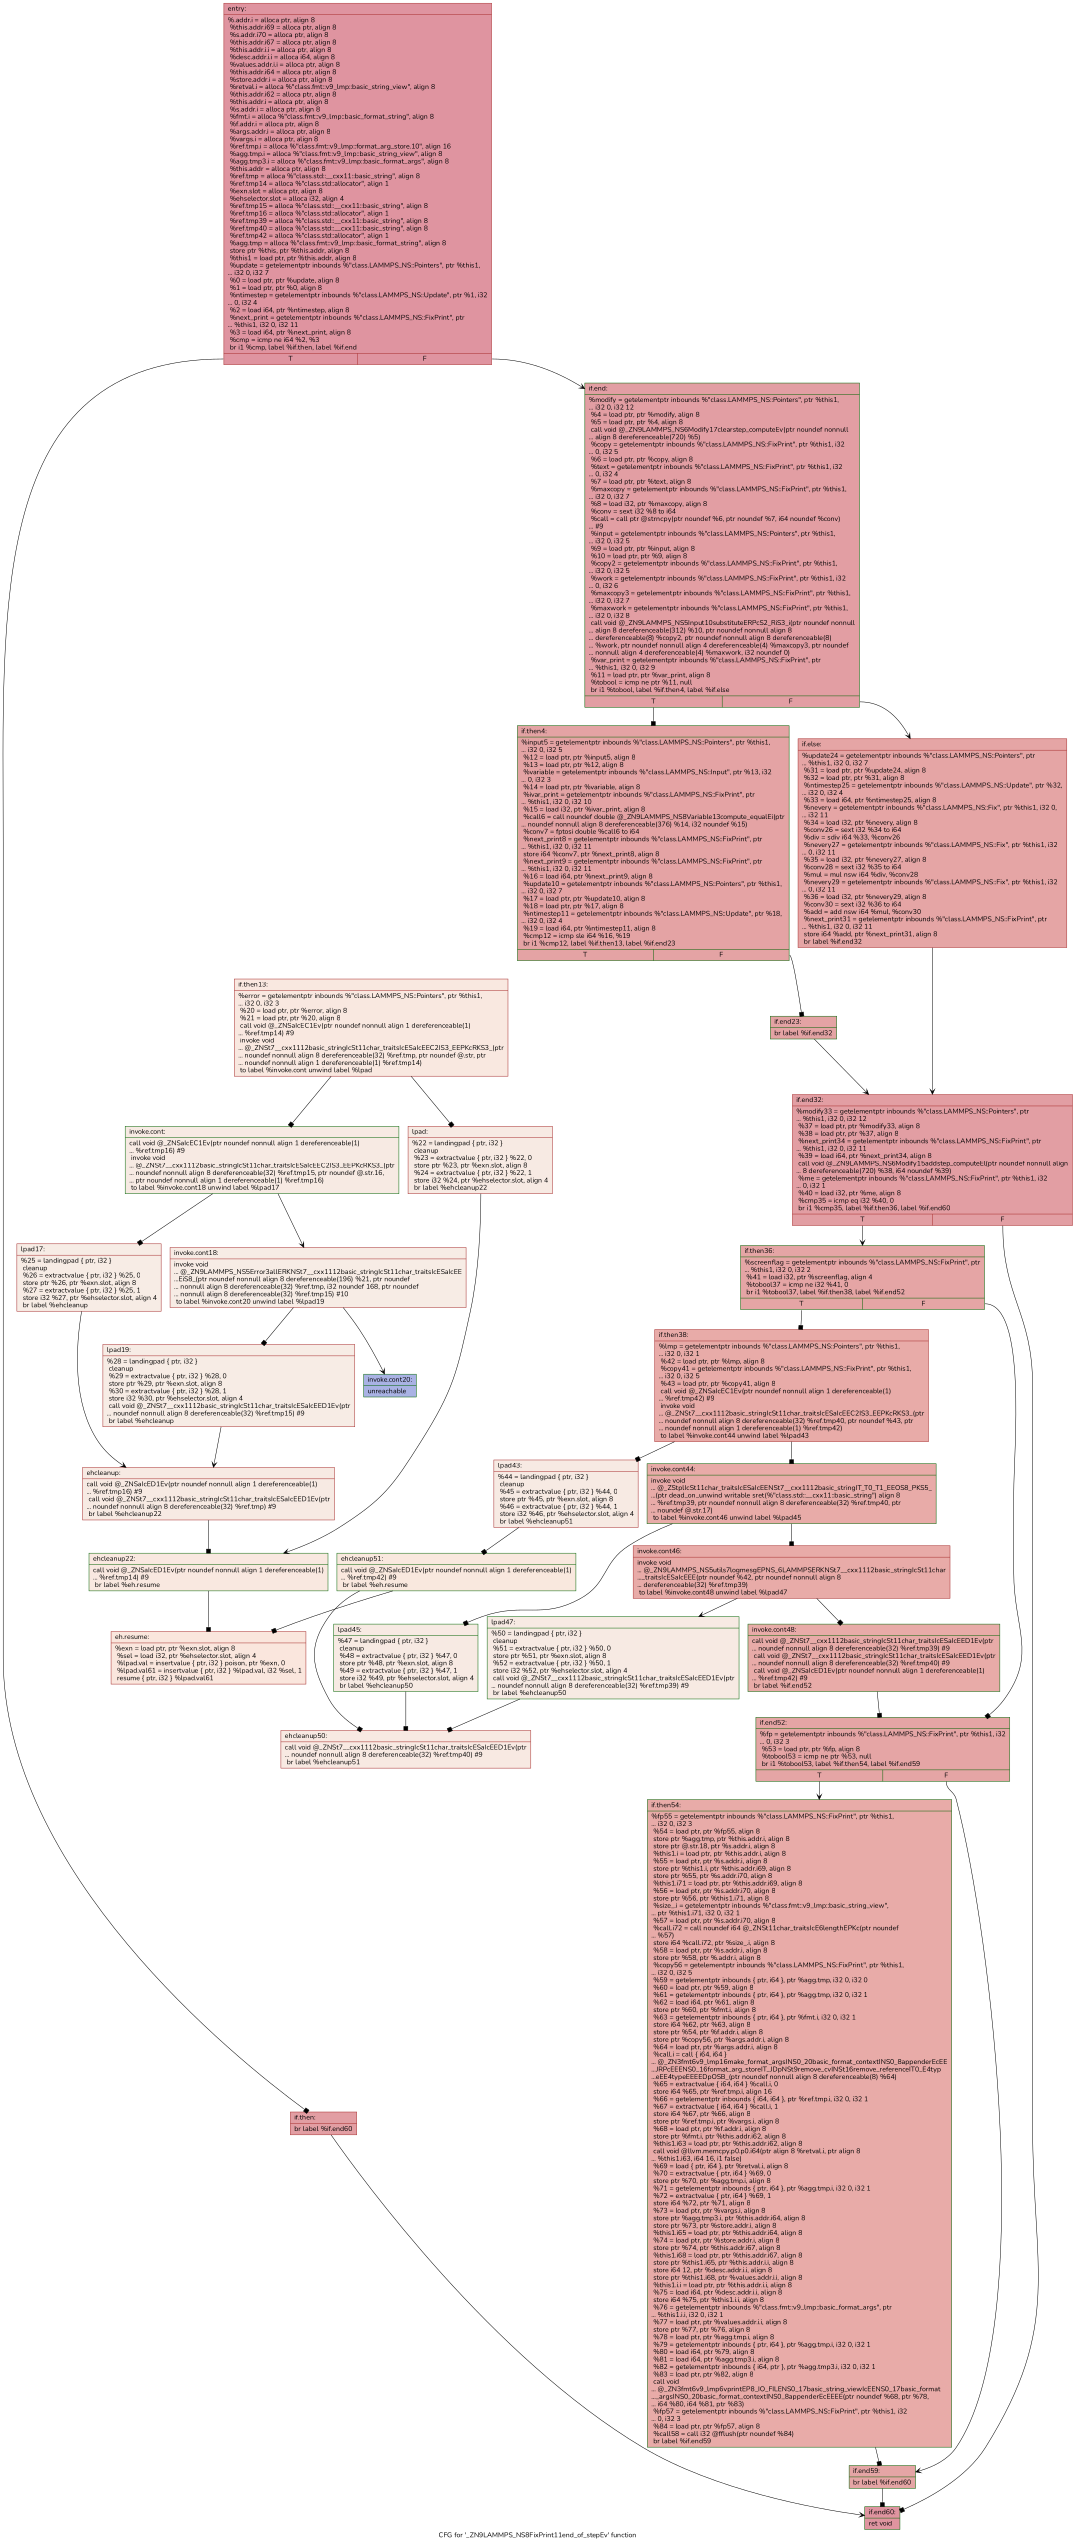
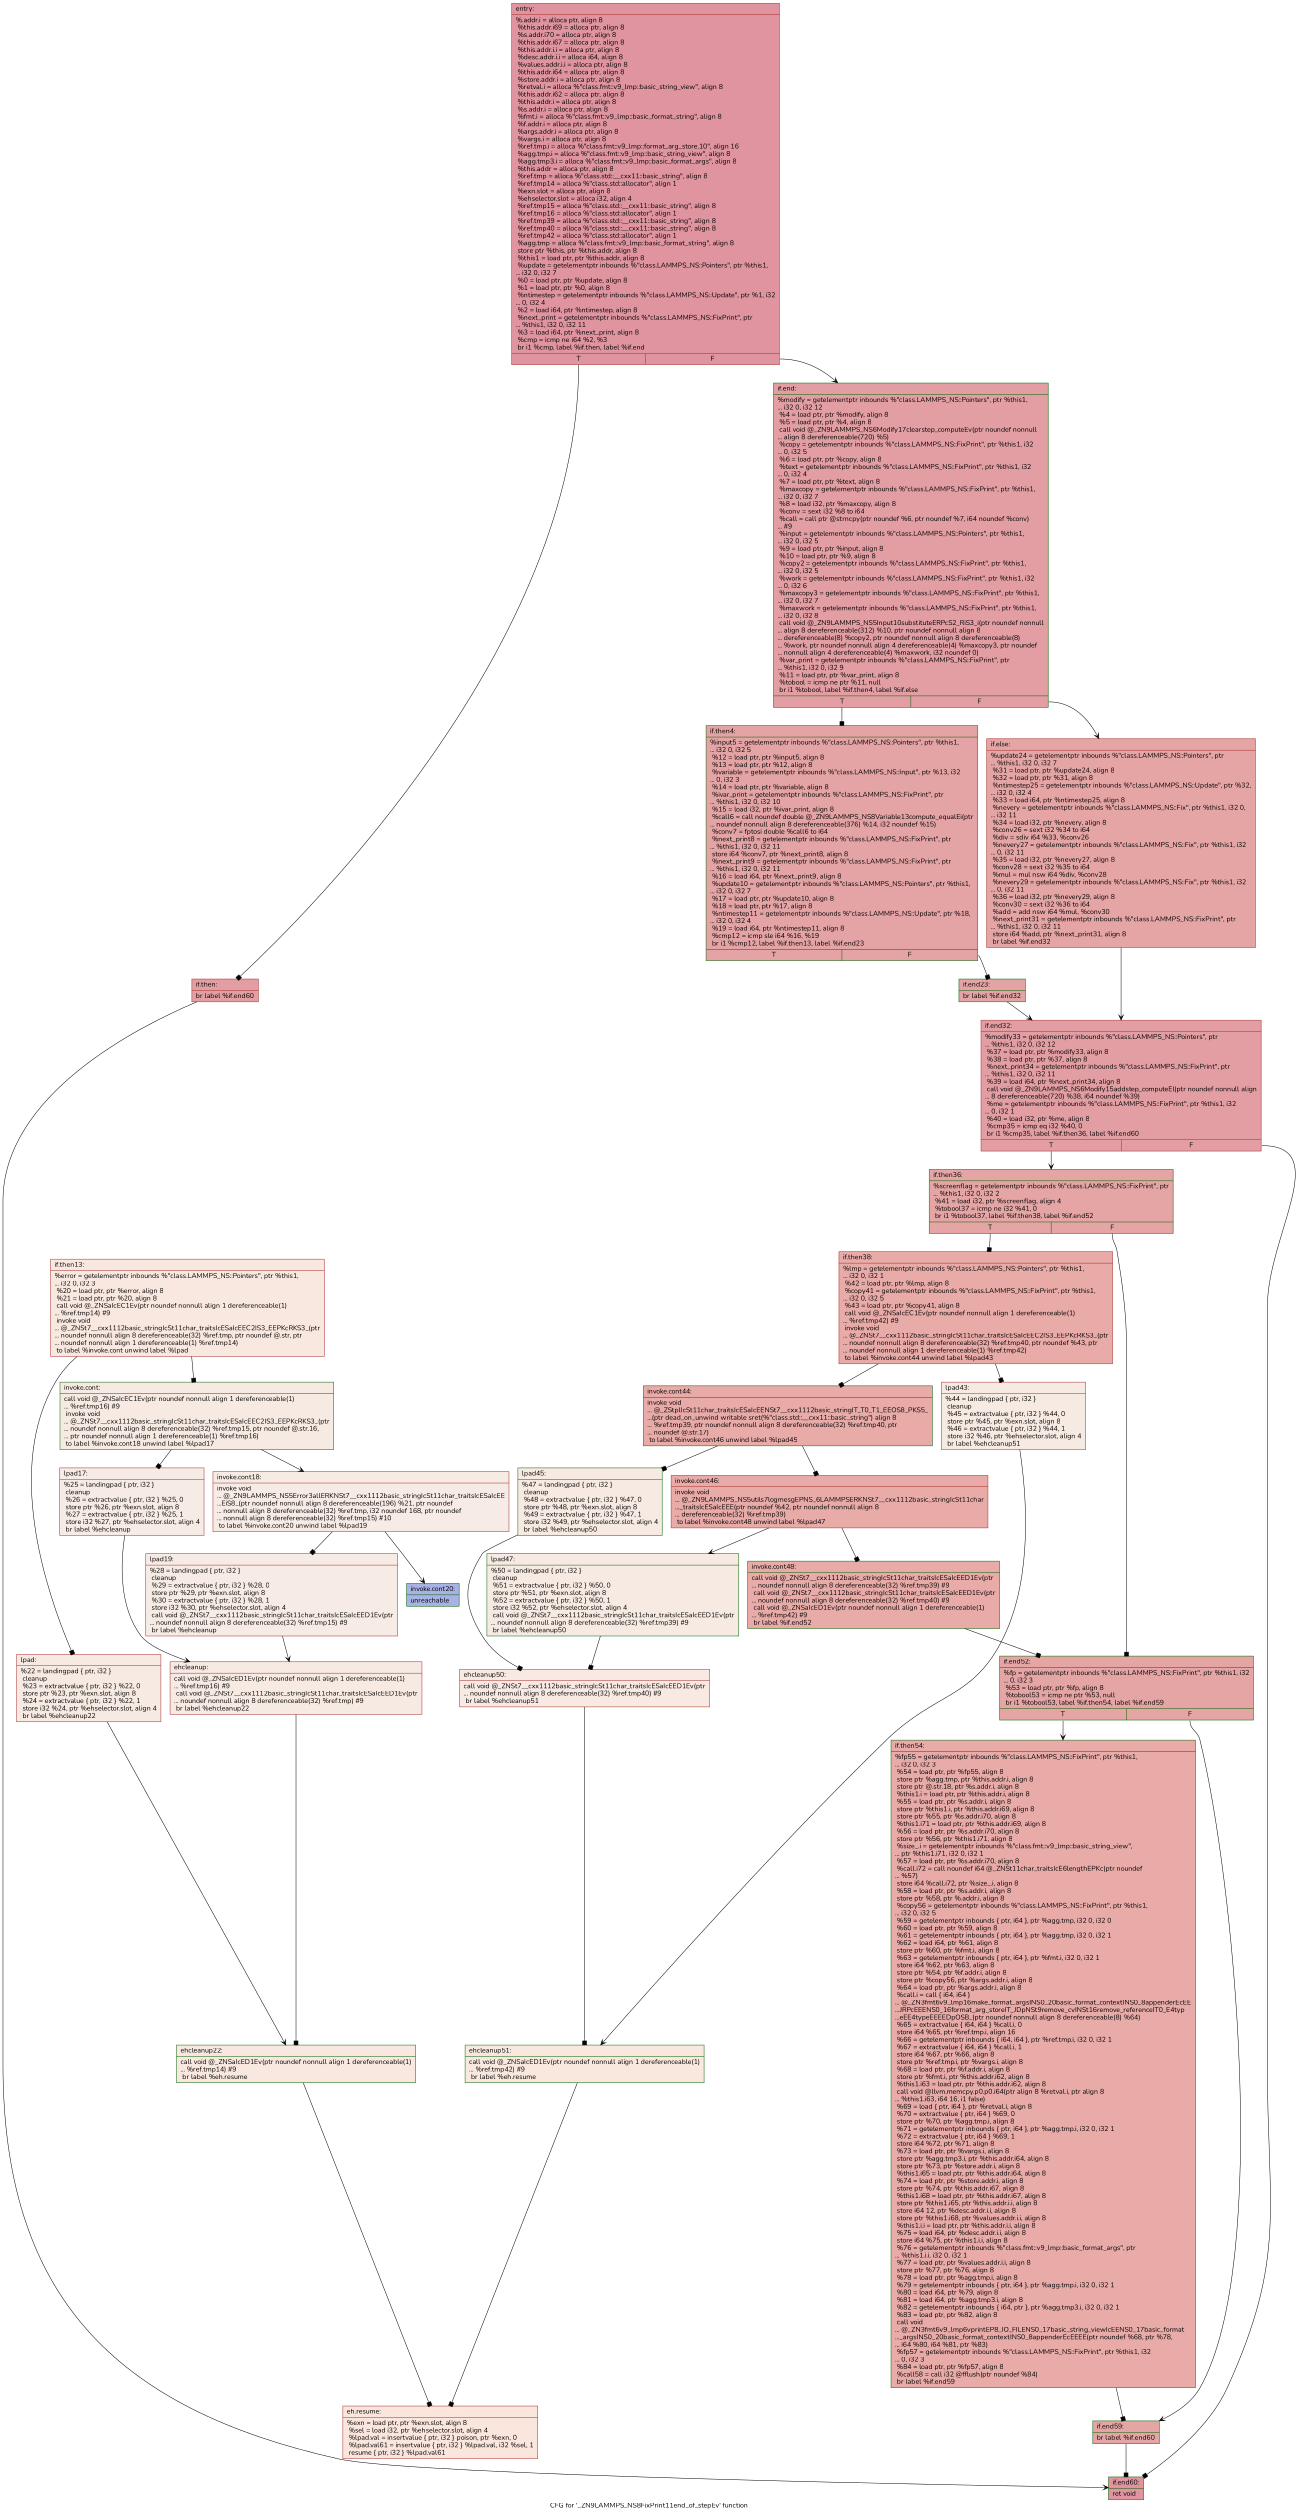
edge "lpad43:" -> "ehcleanup51:": arrowhead box -> vee
edge "ehcleanup51:" -> "ehcleanup50:": reversed
